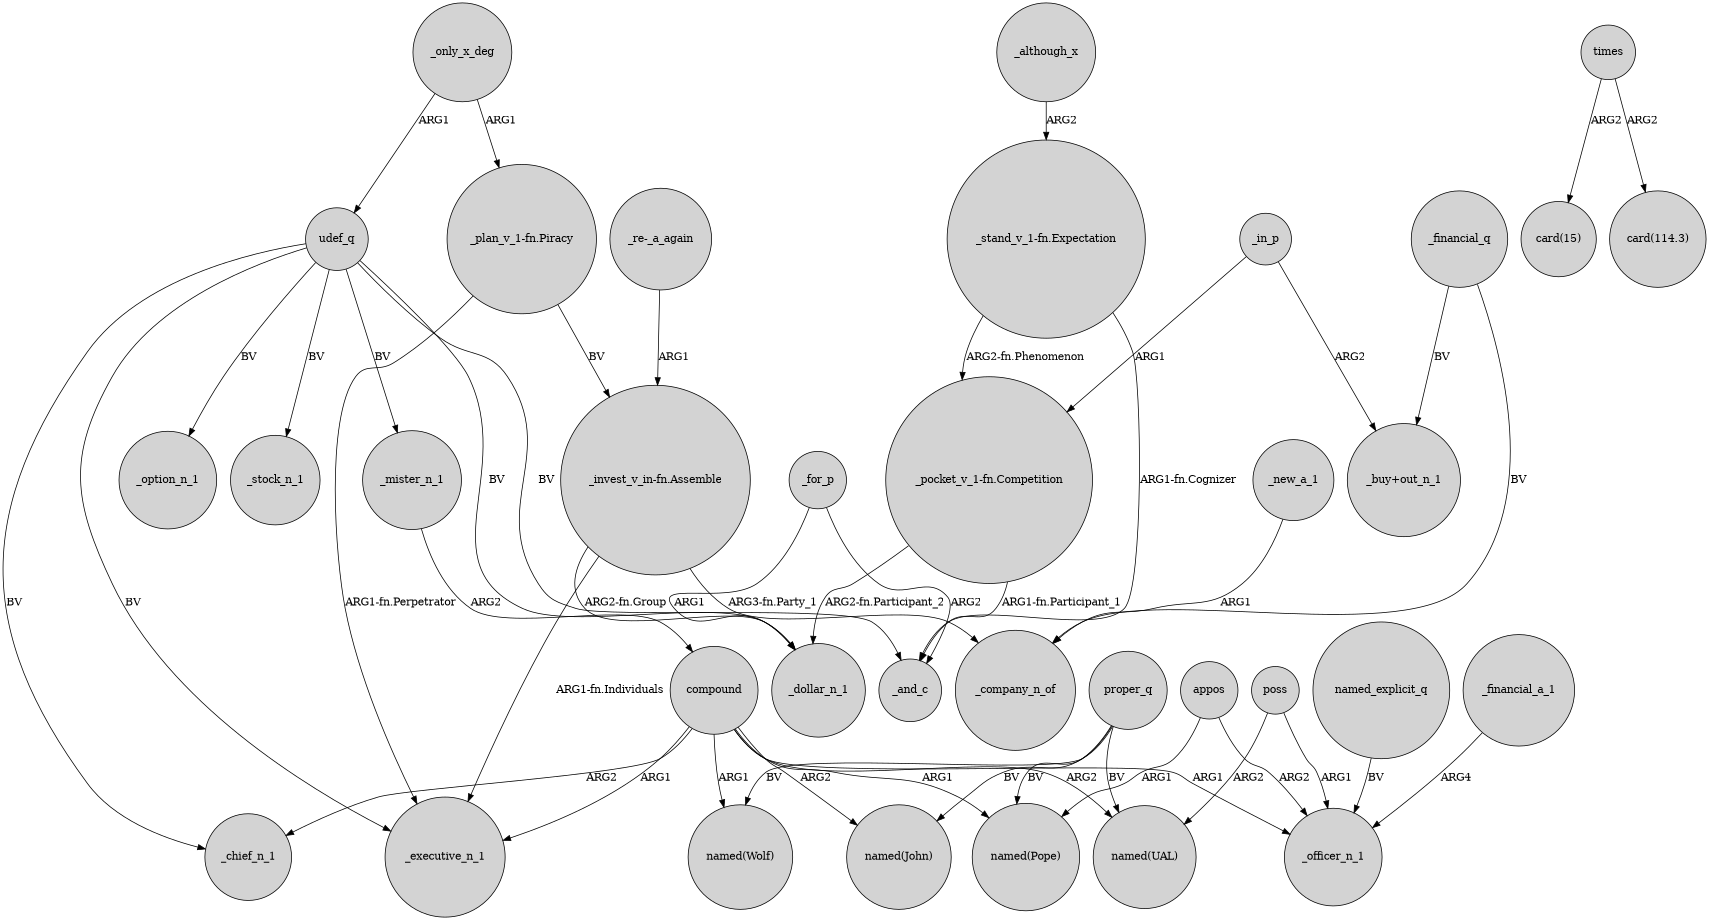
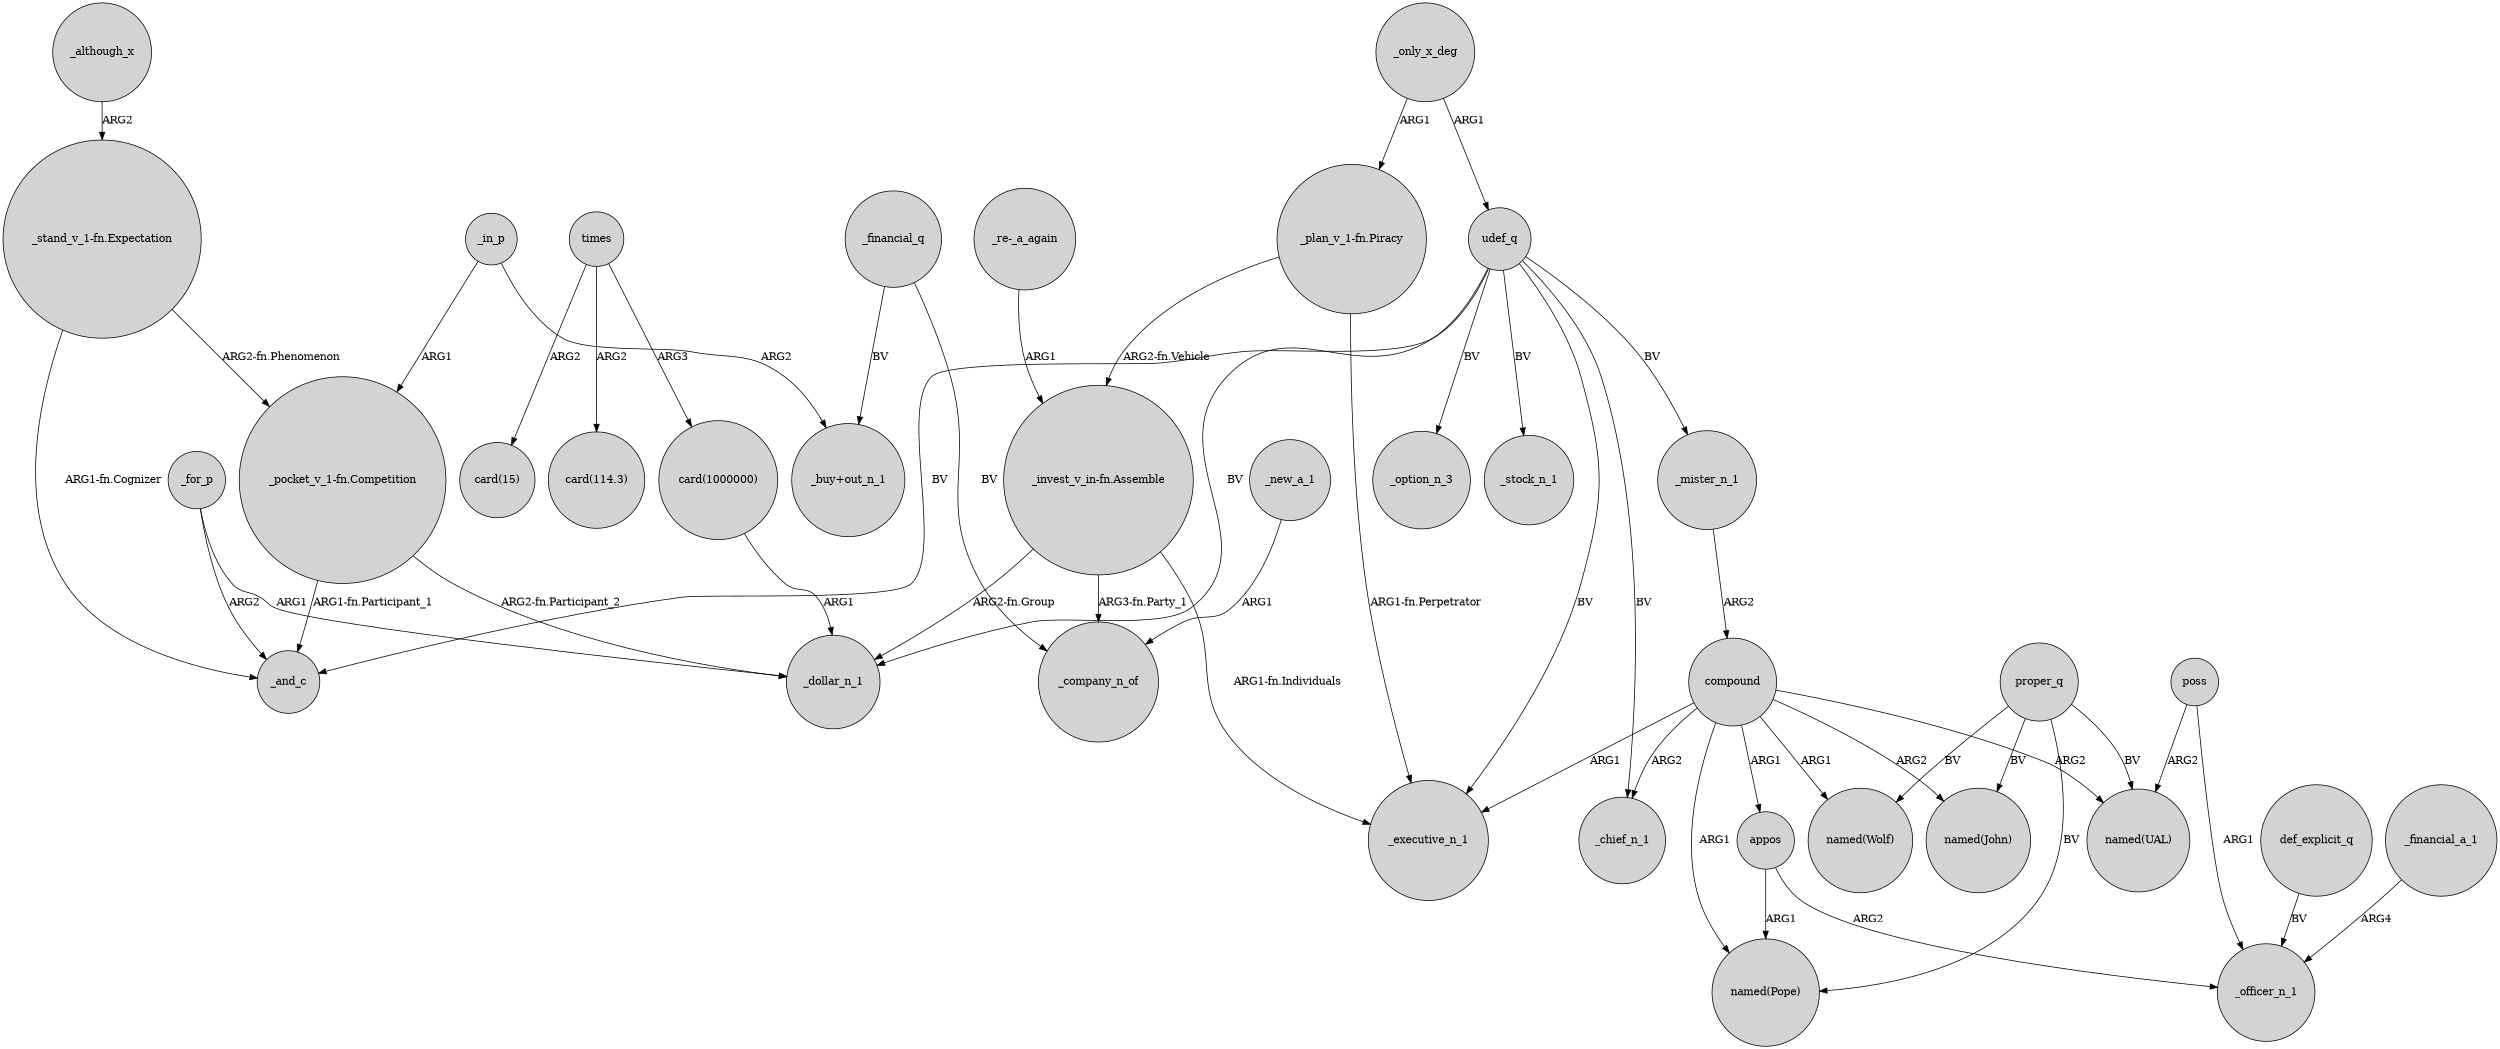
edge "_plan_v_1-fn.Piracy" -> "_invest_v_in-fn.Assemble": label "BV" -> "ARG2-fn.Vehicle"
node "_option_n_1": label "_option_n_1" -> "_option_n_3"
node "card(1000000)": added
node "named_explicit_q": label "named_explicit_q" -> "def_explicit_q"
edge "compound" -> "_officer_n_1": now "compound" -> "appos"
